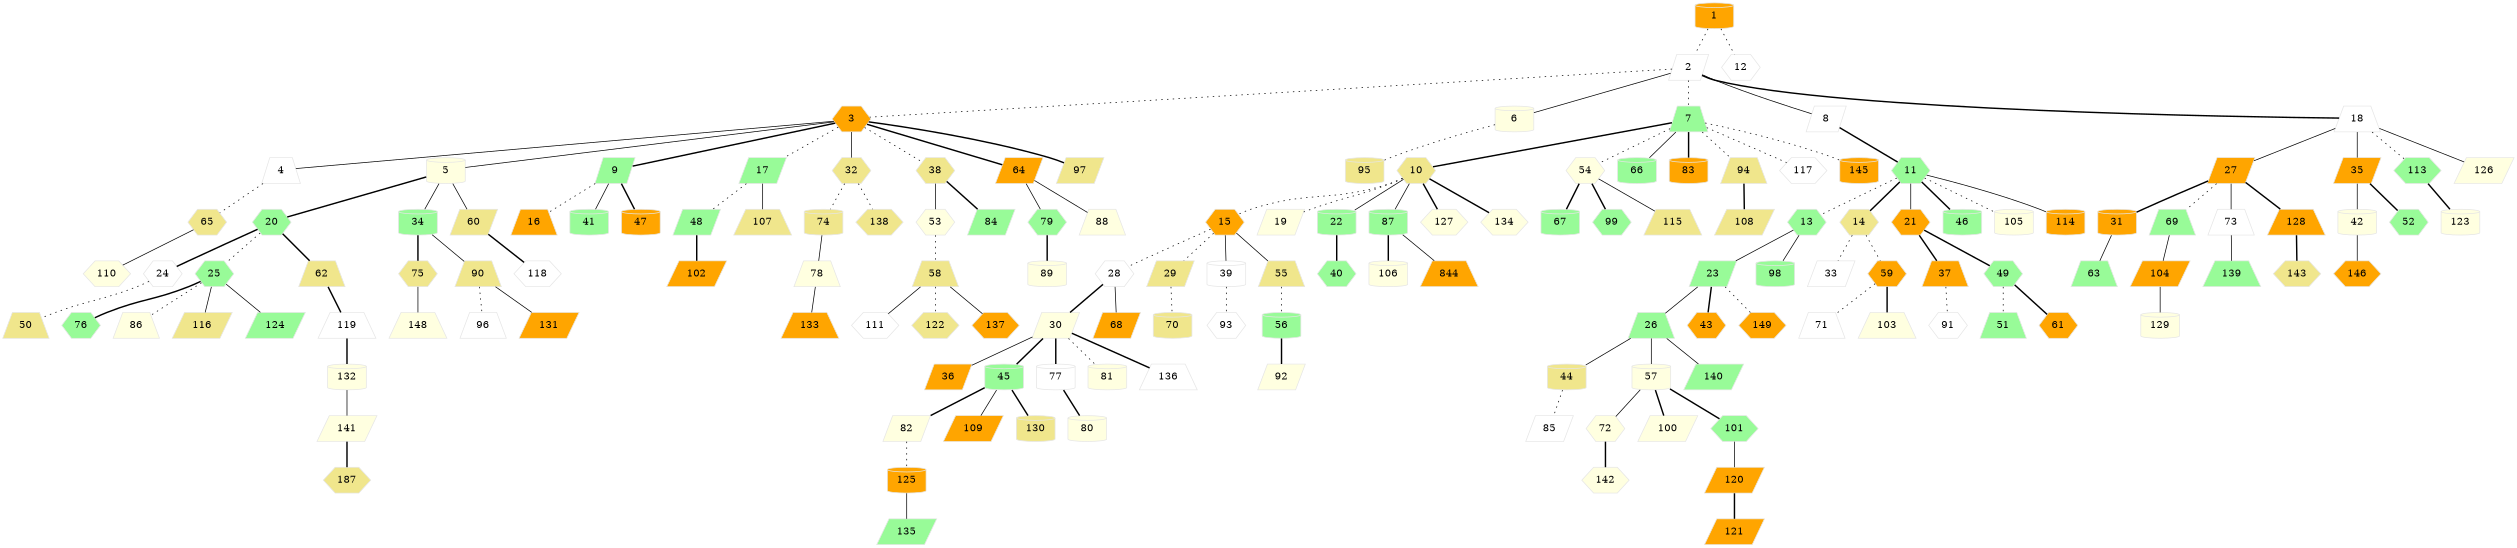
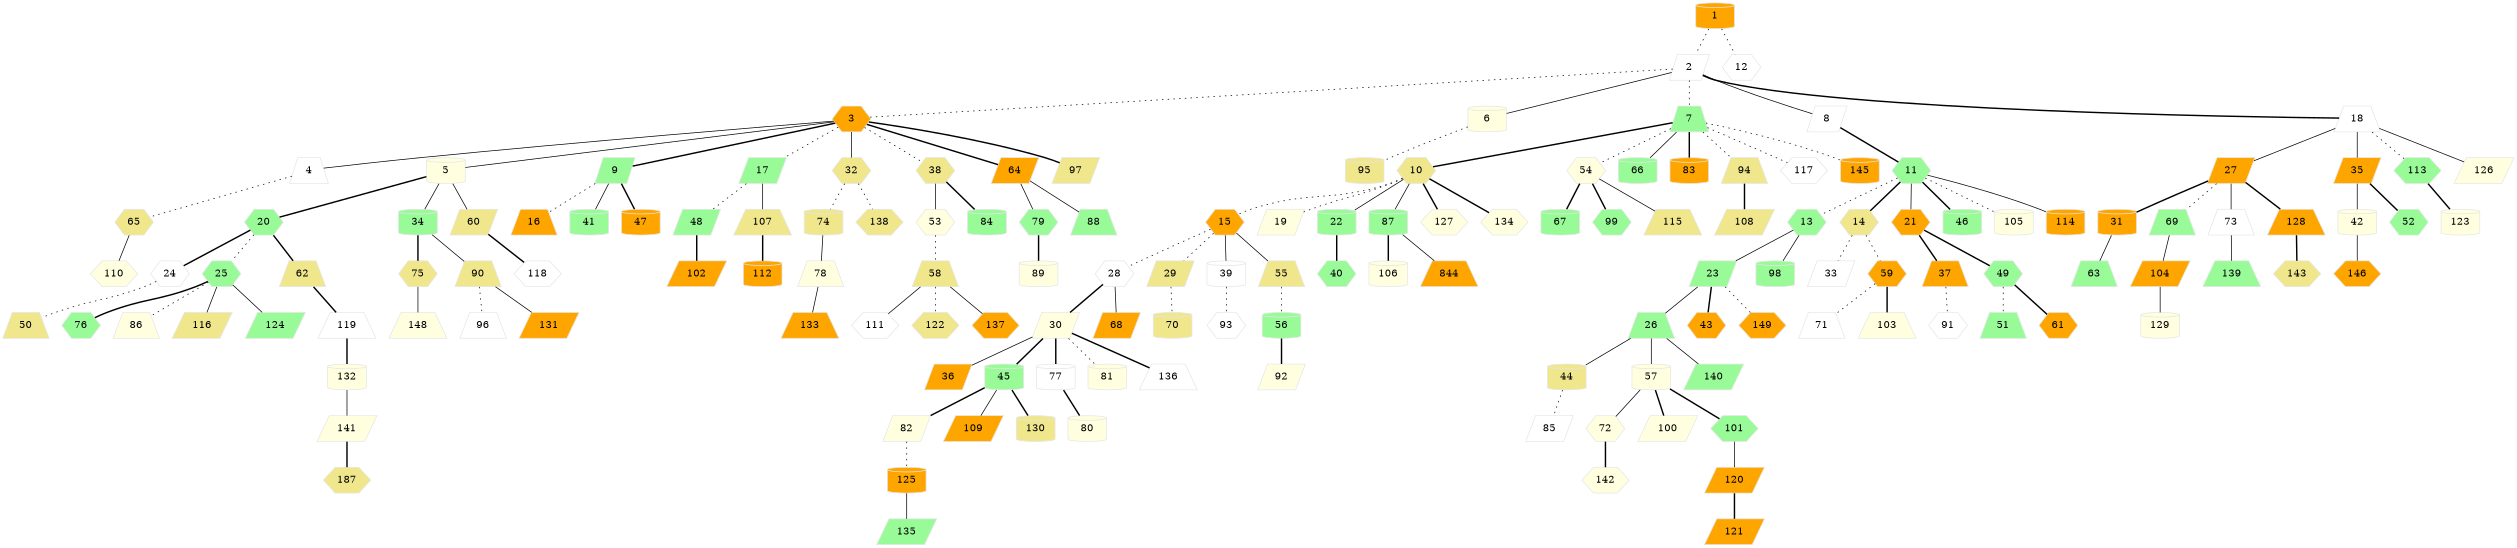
node "84": shape parallelogram -> cylinder
node "88": fillcolor lightyellow -> palegreen
node "112": added
